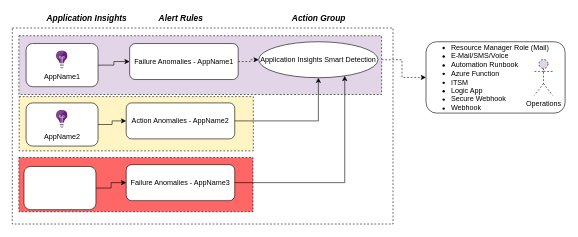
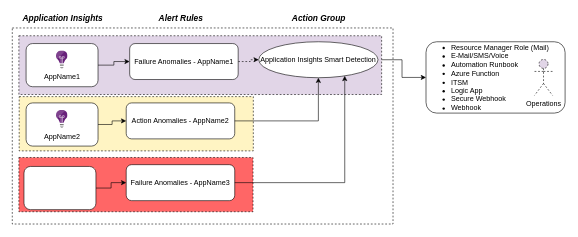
node "Application Insights": moved (86, 18) -> (62, 18)
edge "Application Insights Smart Detection" -> "Resource Manager Role (Mail) E-Mail/SMS/Voice Automation Runbook Azure Function ITSM Logic App Secure Webhook Webhook": style dashed -> solid
